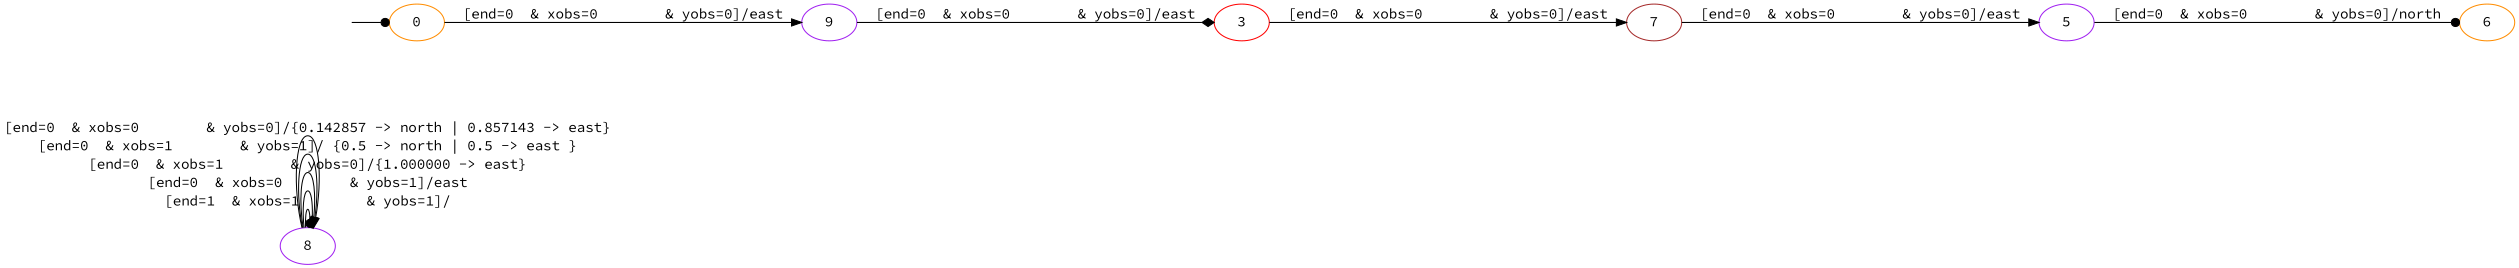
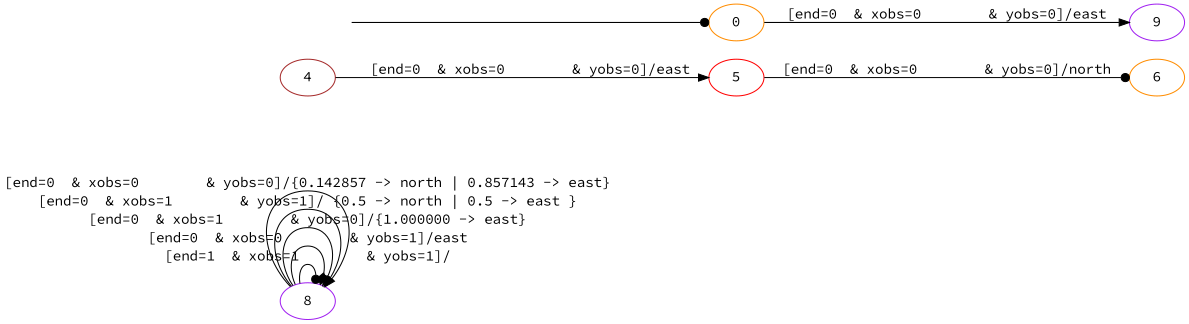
node "3": removed
node "7": label "7" -> "4"
node "5": color purple -> red
